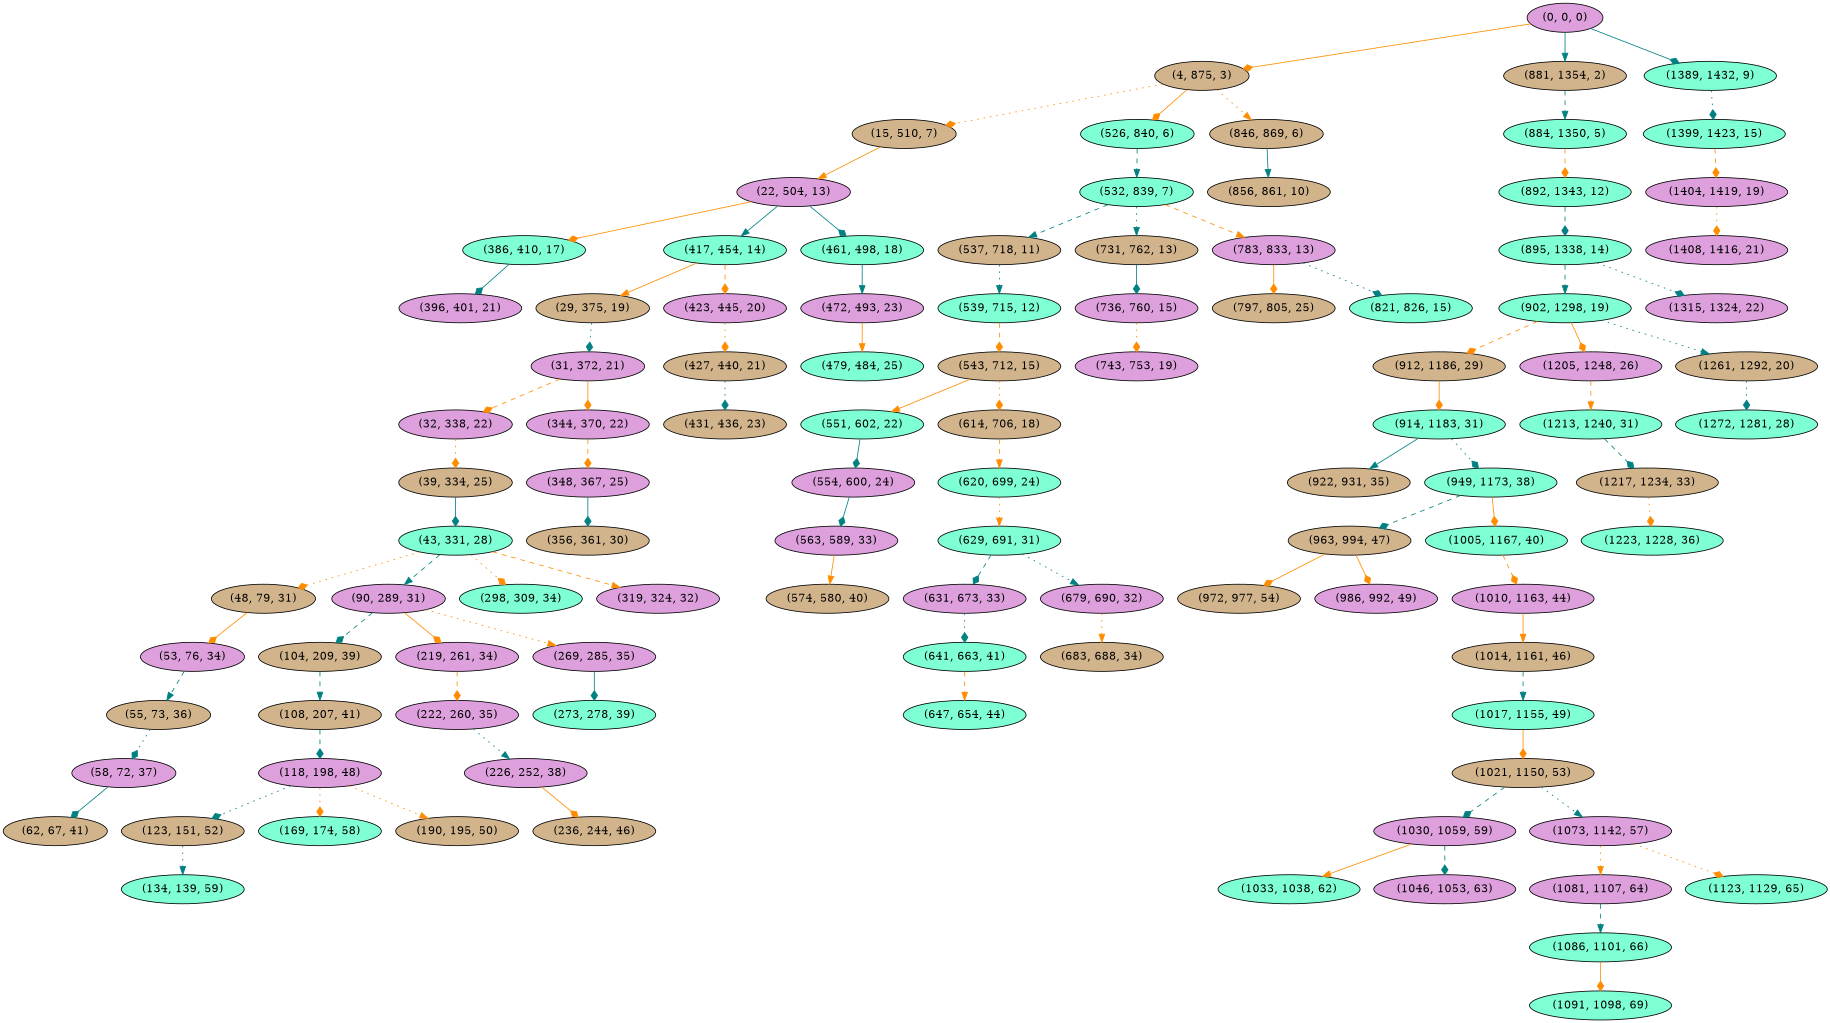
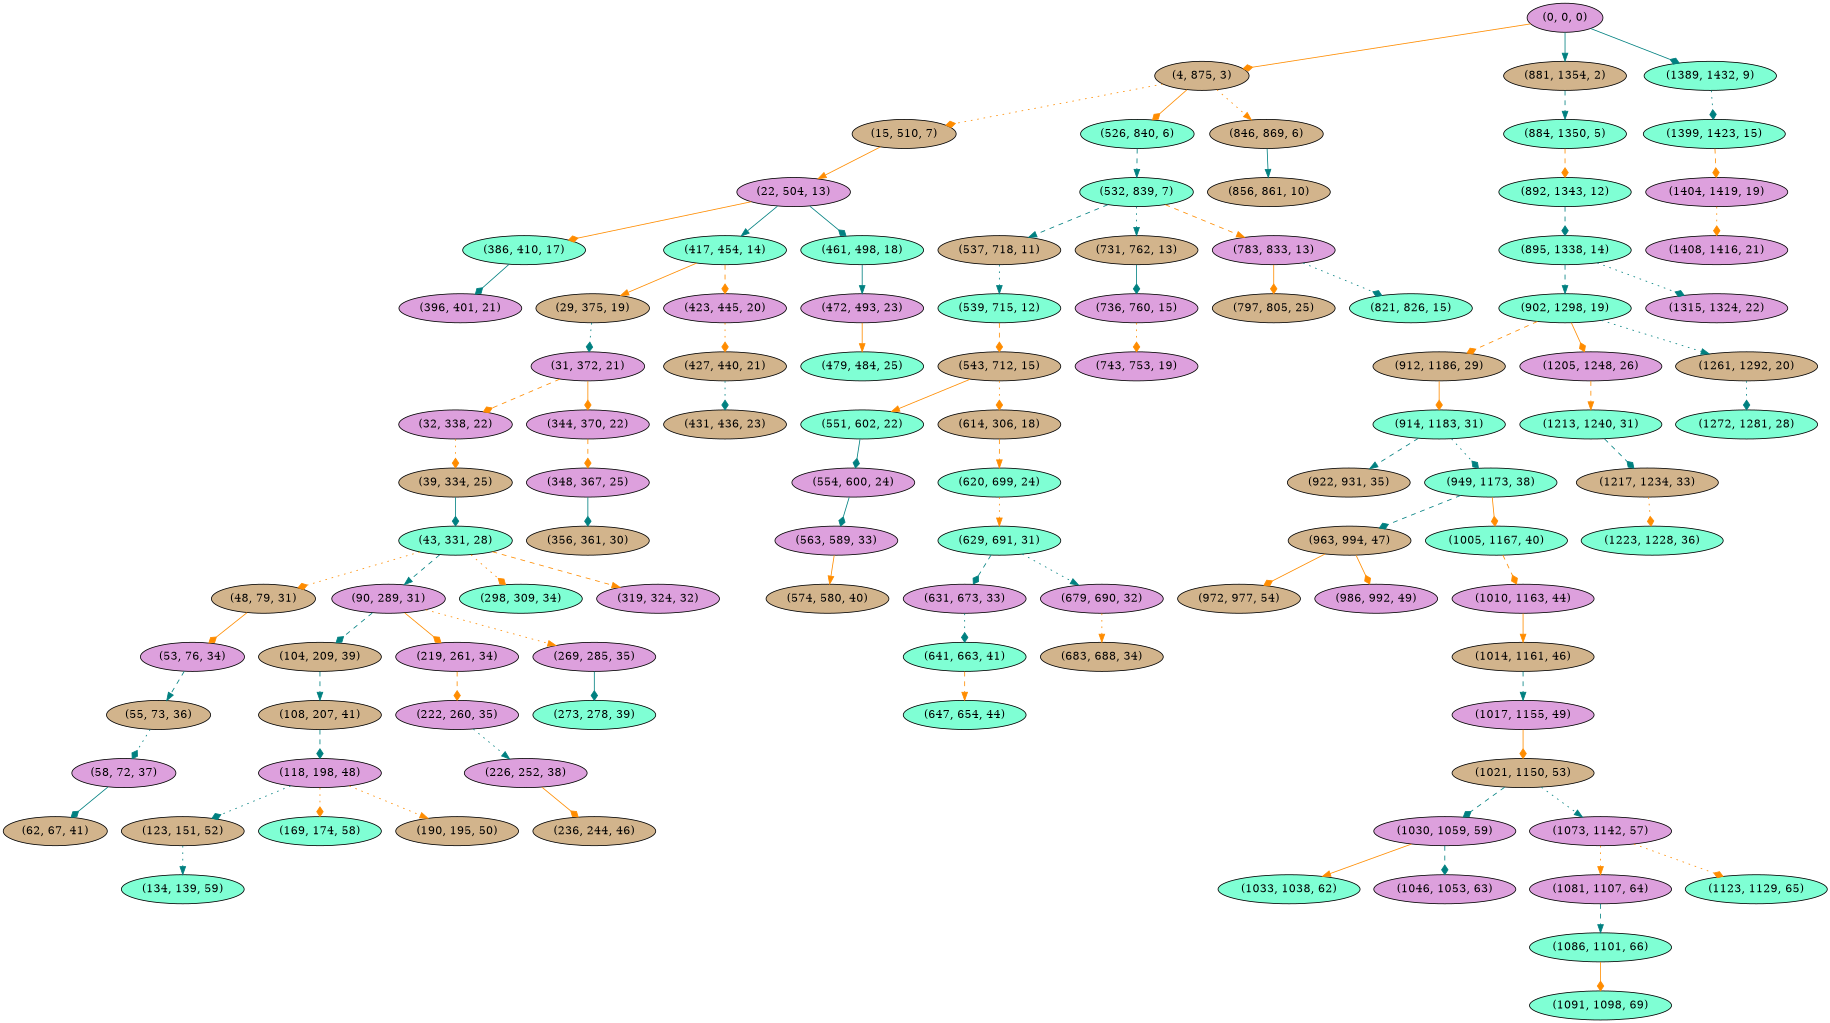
node "(614, 706, 18)": label "(614, 706, 18)" -> "(614, 306, 18)"
edge "(914, 1183, 31)" -> "(922, 931, 35)": style solid -> dashed
node "(1017, 1155, 49)": fillcolor aquamarine -> plum
